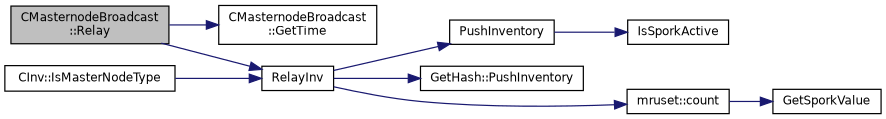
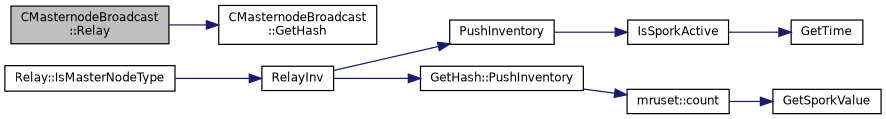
node "CMasternodeBroadcast ::GetTime": label "CMasternodeBroadcast ::GetTime" -> "CMasternodeBroadcast ::GetHash"
node "GetTime": added
edge "CMasternodeBroadcast ::Relay" -> "RelayInv": removed
node "CInv::IsMasterNodeType": label "CInv::IsMasterNodeType" -> "Relay::IsMasterNodeType"
edge "RelayInv" -> "mruset::count": now "GetHash::PushInventory" -> "mruset::count"
